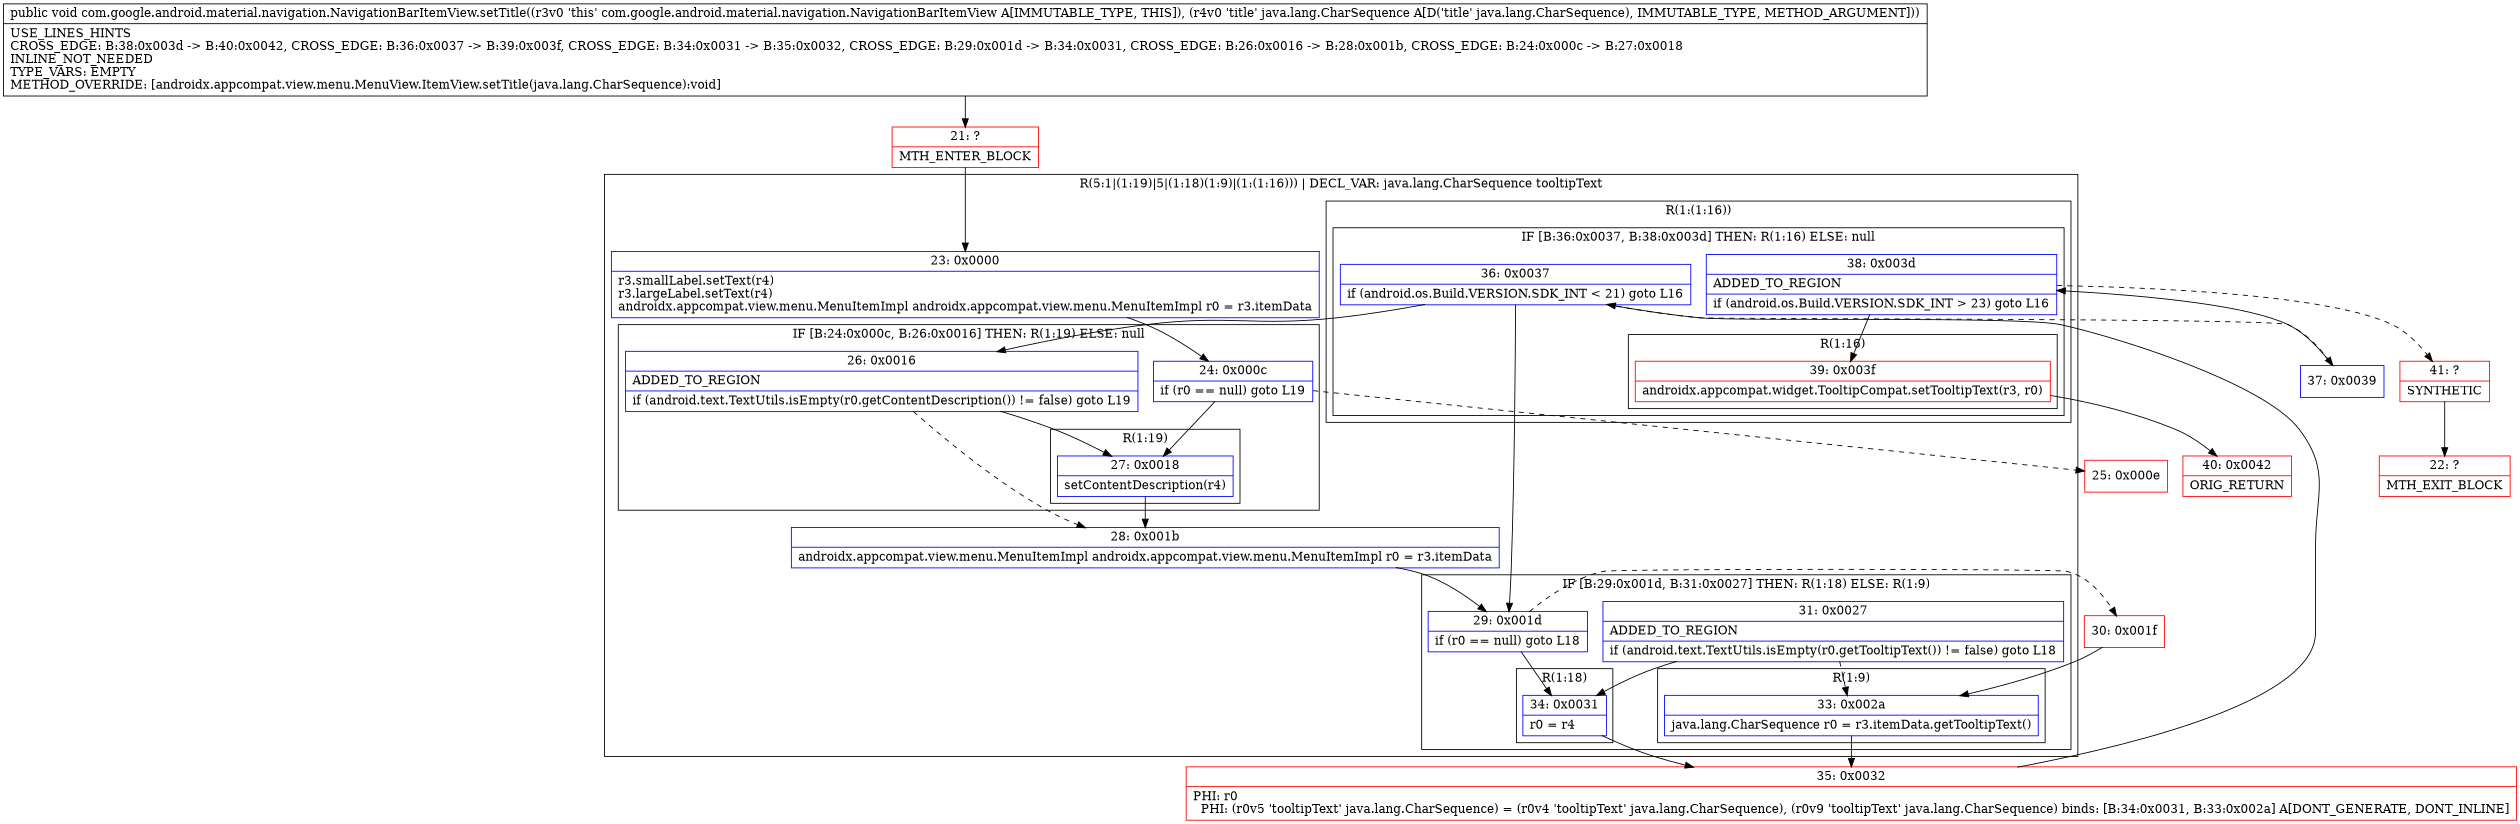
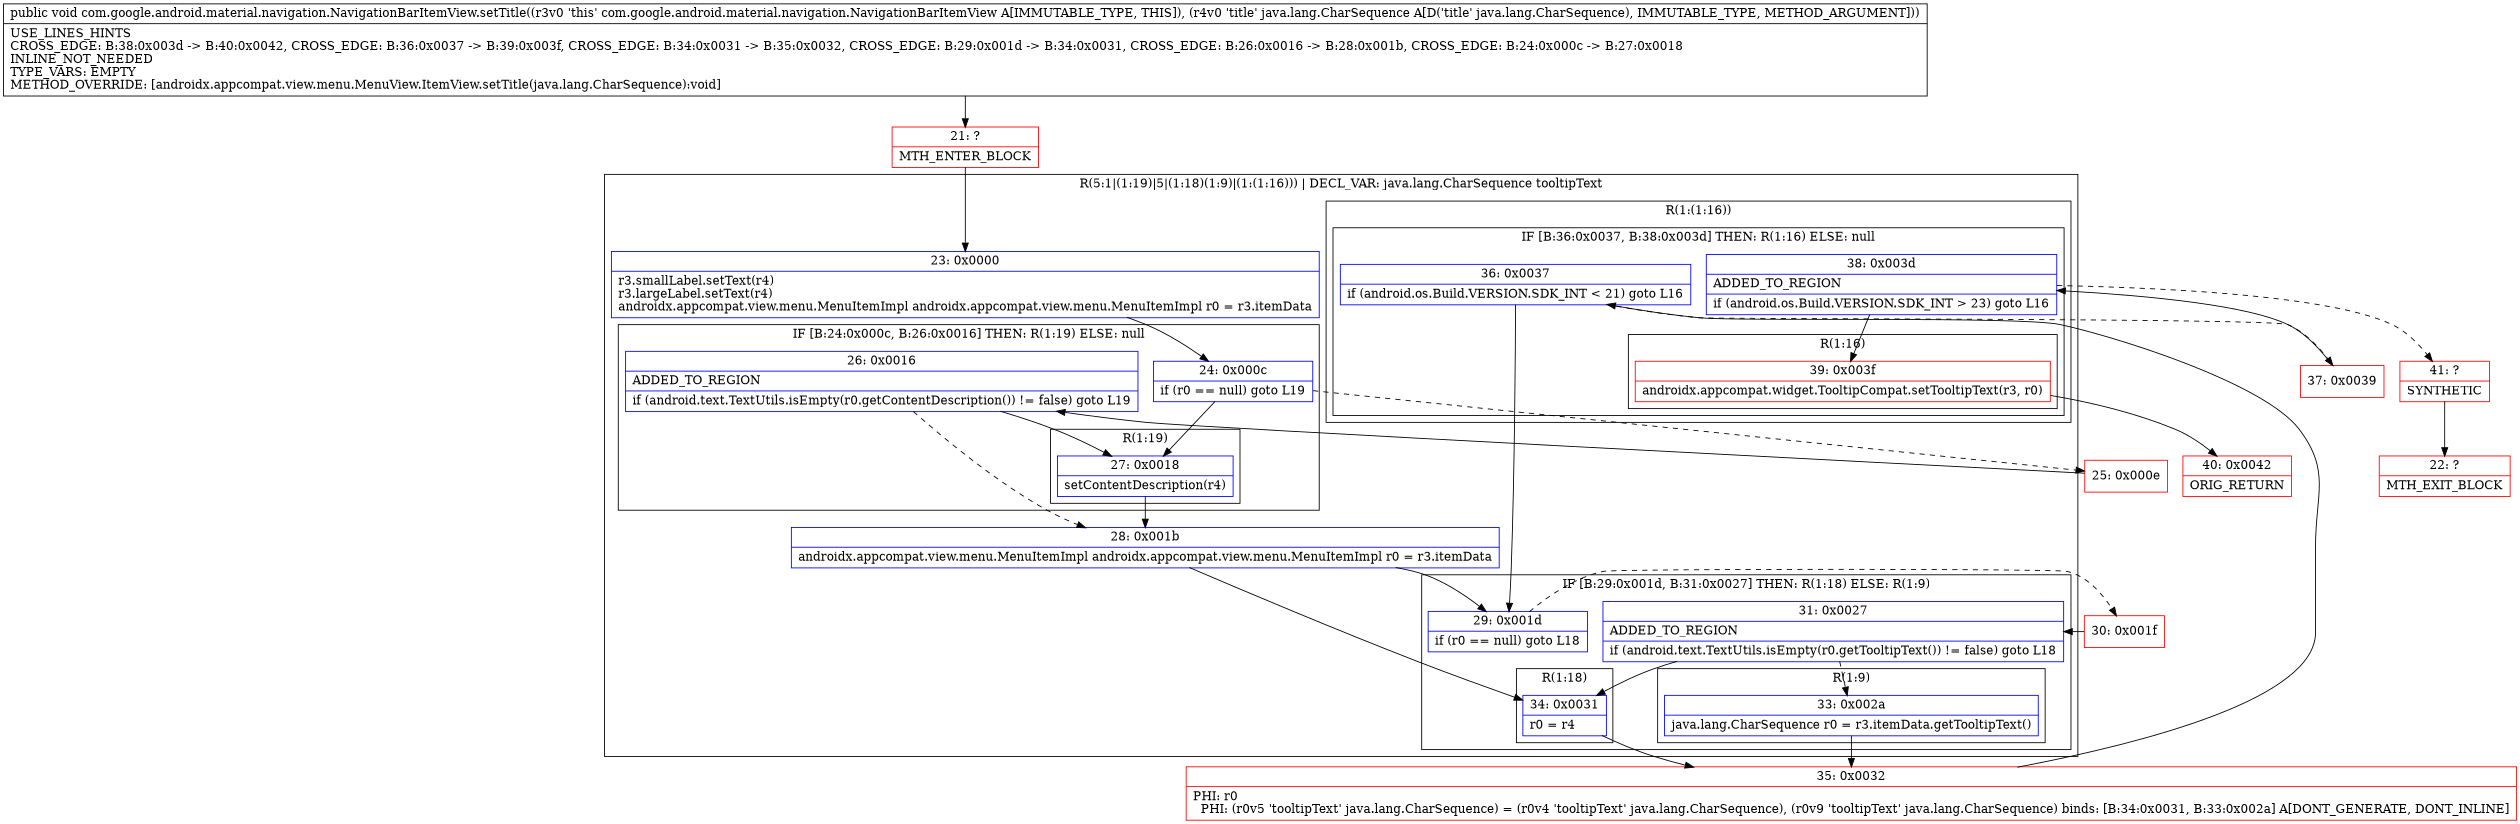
edge "36: 0x0037" -> "26: 0x0016": now "25: 0x000e" -> "26: 0x0016"
node "37: 0x0039": color blue -> red
edge "29: 0x001d" -> "34: 0x0031": now "28: 0x001b" -> "34: 0x0031"
edge "30: 0x001f" -> "33: 0x002a": now "30: 0x001f" -> "31: 0x0027"
